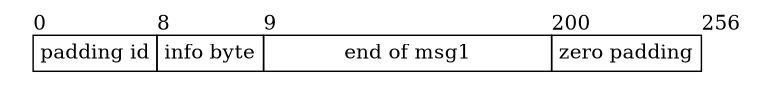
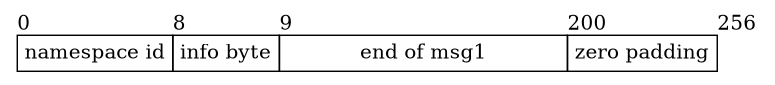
node "0": text "padding id" -> "namespace id"
